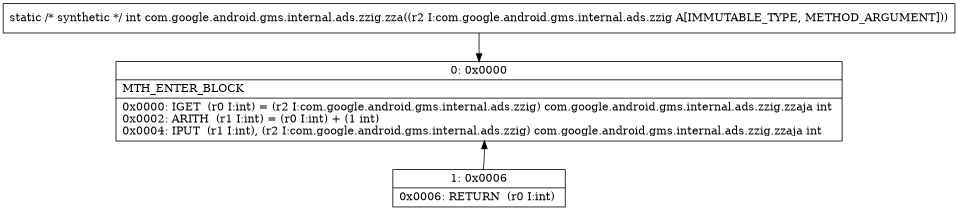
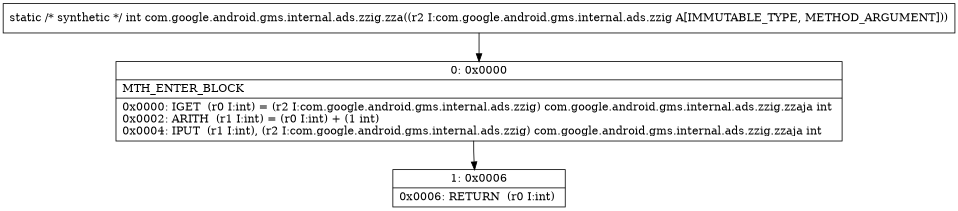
edge "1: 0x0006" -> "0: 0x0000": reversed
